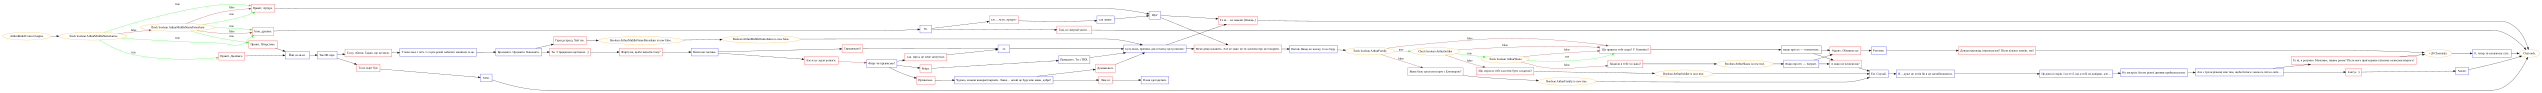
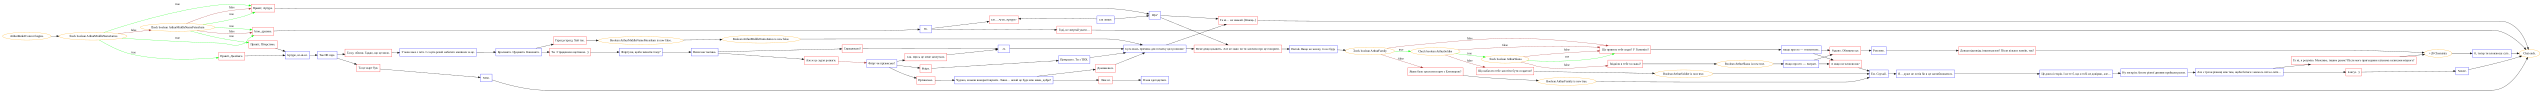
edge "Ем… Агов, Артуре?" -> "Так ліпше.": reversed
node "Фліртуєш, щоби змінити тему?": color red -> blue
node "Йой, ні-ні-ні.": label "Йой, ні-ні-ні." -> "Артуре, ні-ні-ні."
node "Що змусило тебе захотіти бути солдатом?": label "Що змусило тебе захотіти бути солдатом?" -> "Що набагато тебе захотіти бути солдатом?"
